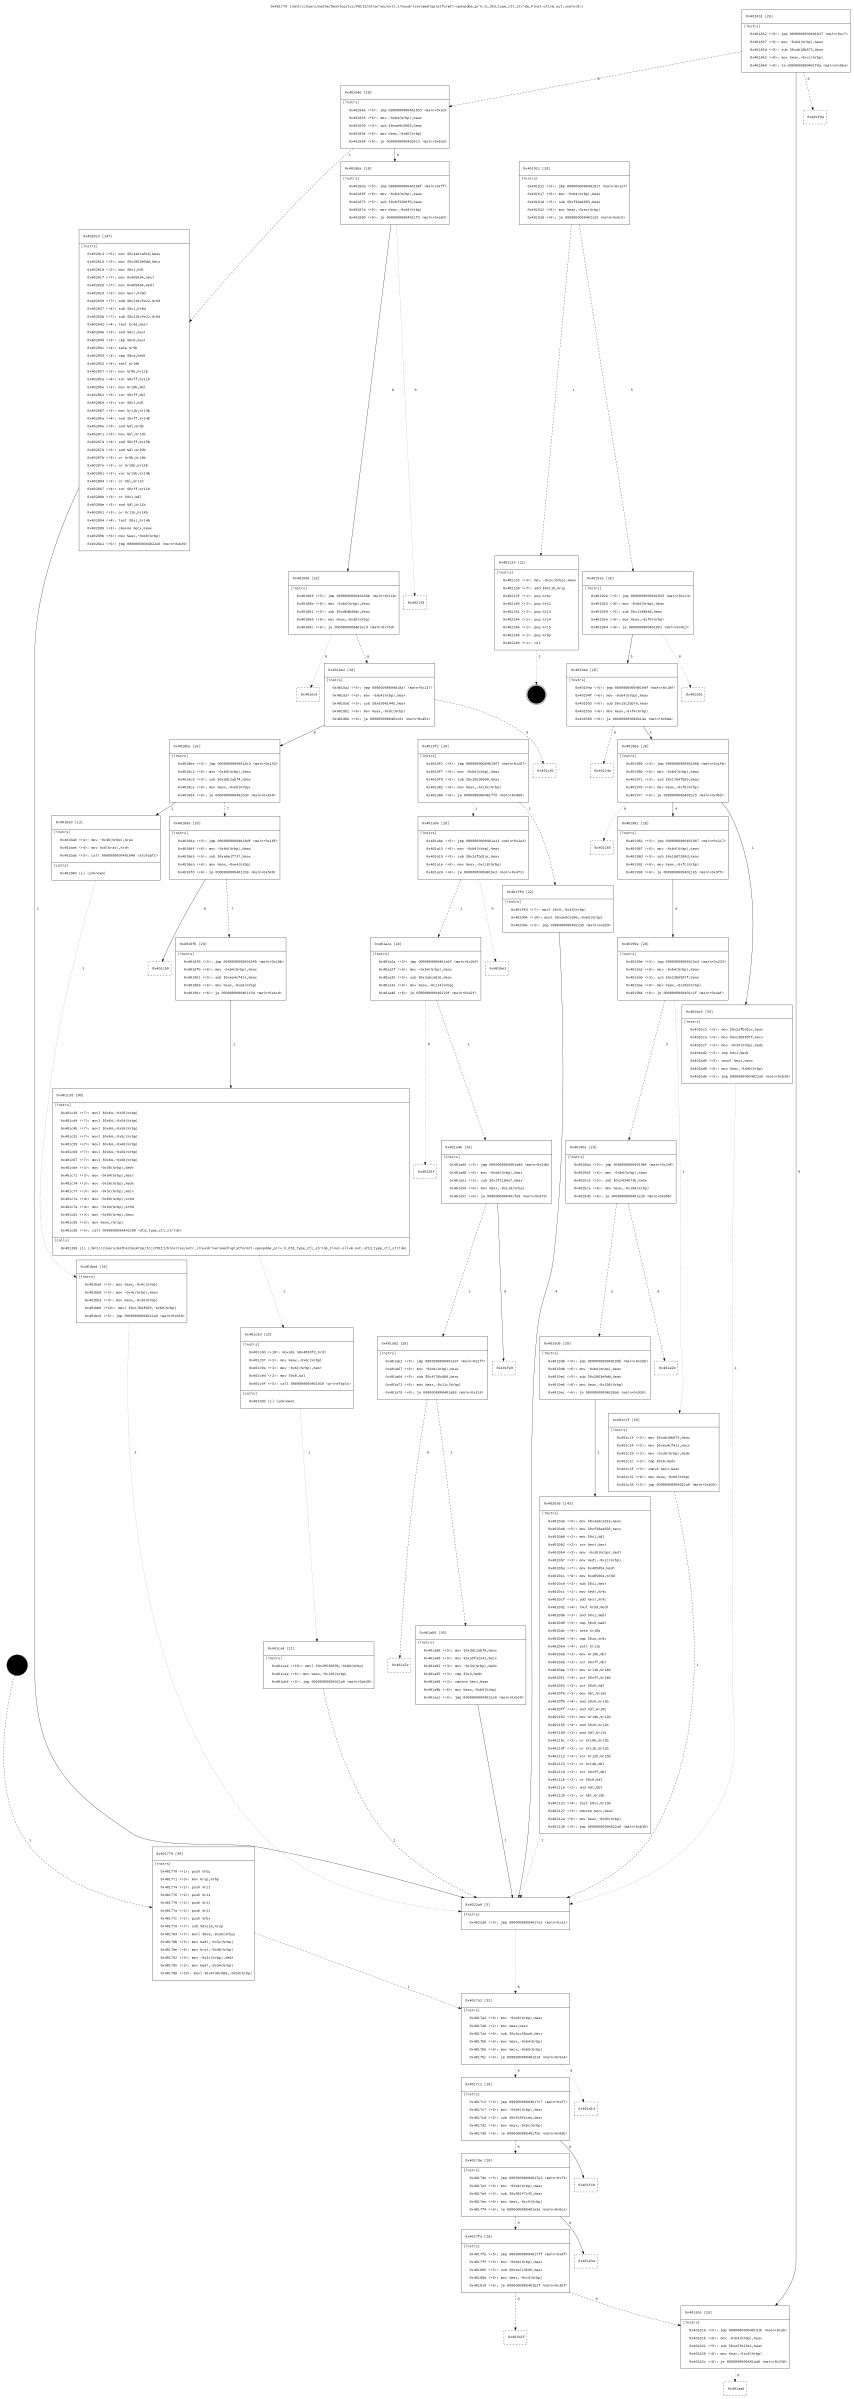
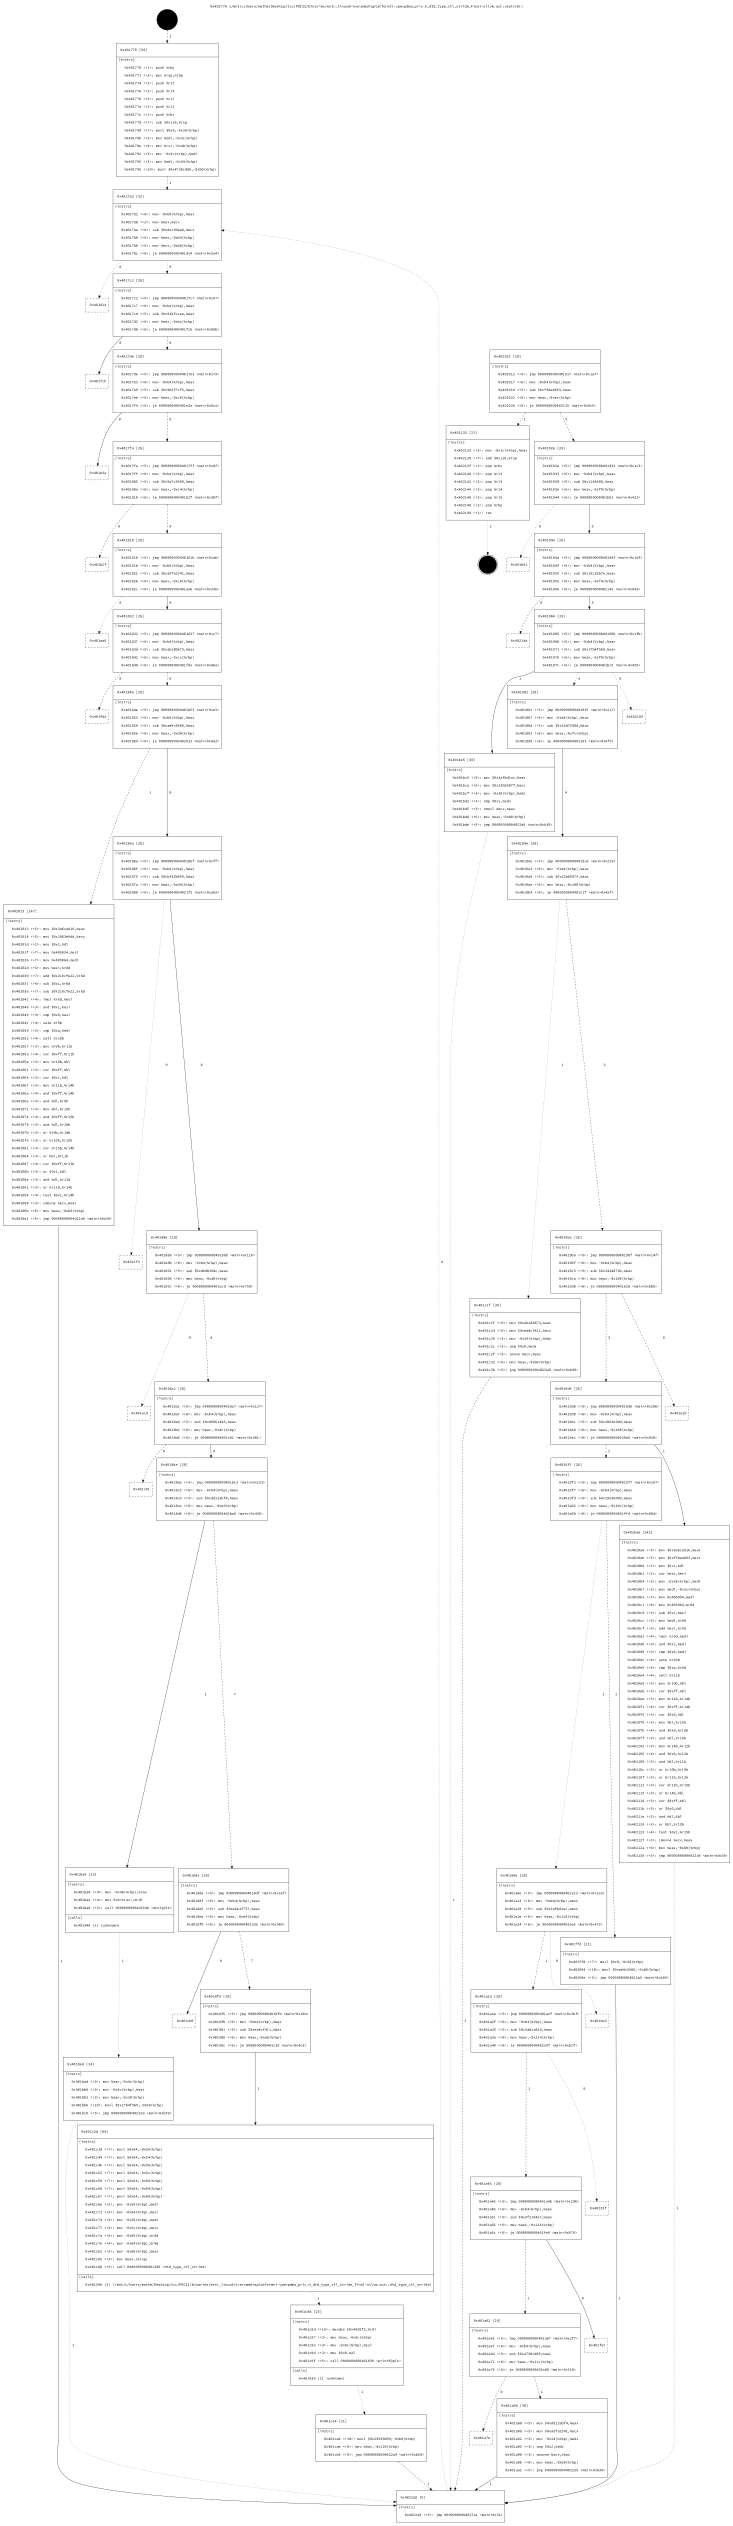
edge "0x401966 [28]" -> "0x401982 [28]": style solid -> dotted
edge "0x401832 [28]" -> "0x401816 [28]": reversed
edge "0x401ffd [22]" -> "0x4022a9 [5]": label " 4" -> " 1"
edge "0x4019d6 [28]" -> "0x4019f2 [28]": added, label "2"
